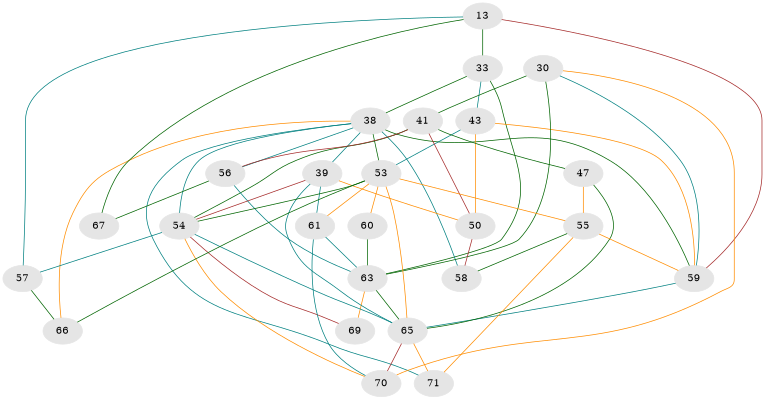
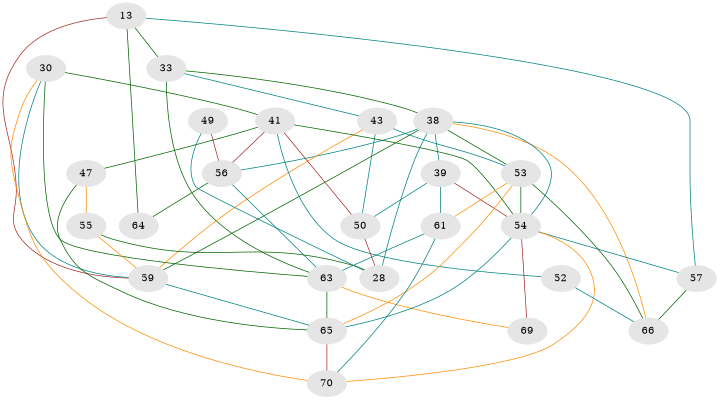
node "49": added
edge "43" -- "50": color darkorange -> teal
edge "53" -- "55": removed
edge "39" -- "50": color darkorange -> teal
node "67": label "67" -> "64"
node "60": removed
edge "39" -- "65": removed
node "58": label "58" -> "28"
node "52": added
node "71": removed
